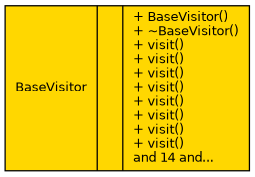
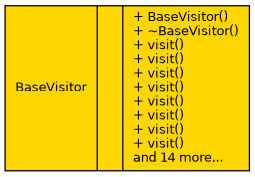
node "BaseVisitor": text "and 14 and..." -> "and 14 more..."
